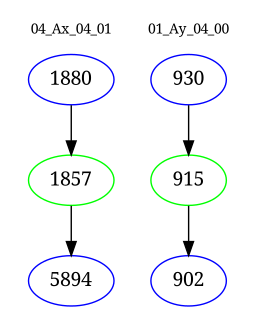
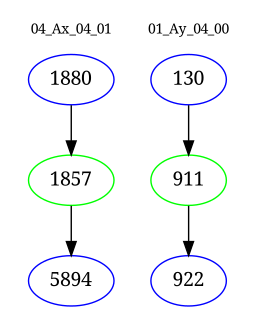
node "930": label "930" -> "130"
node "915": label "915" -> "911"
node "902": label "902" -> "922"
